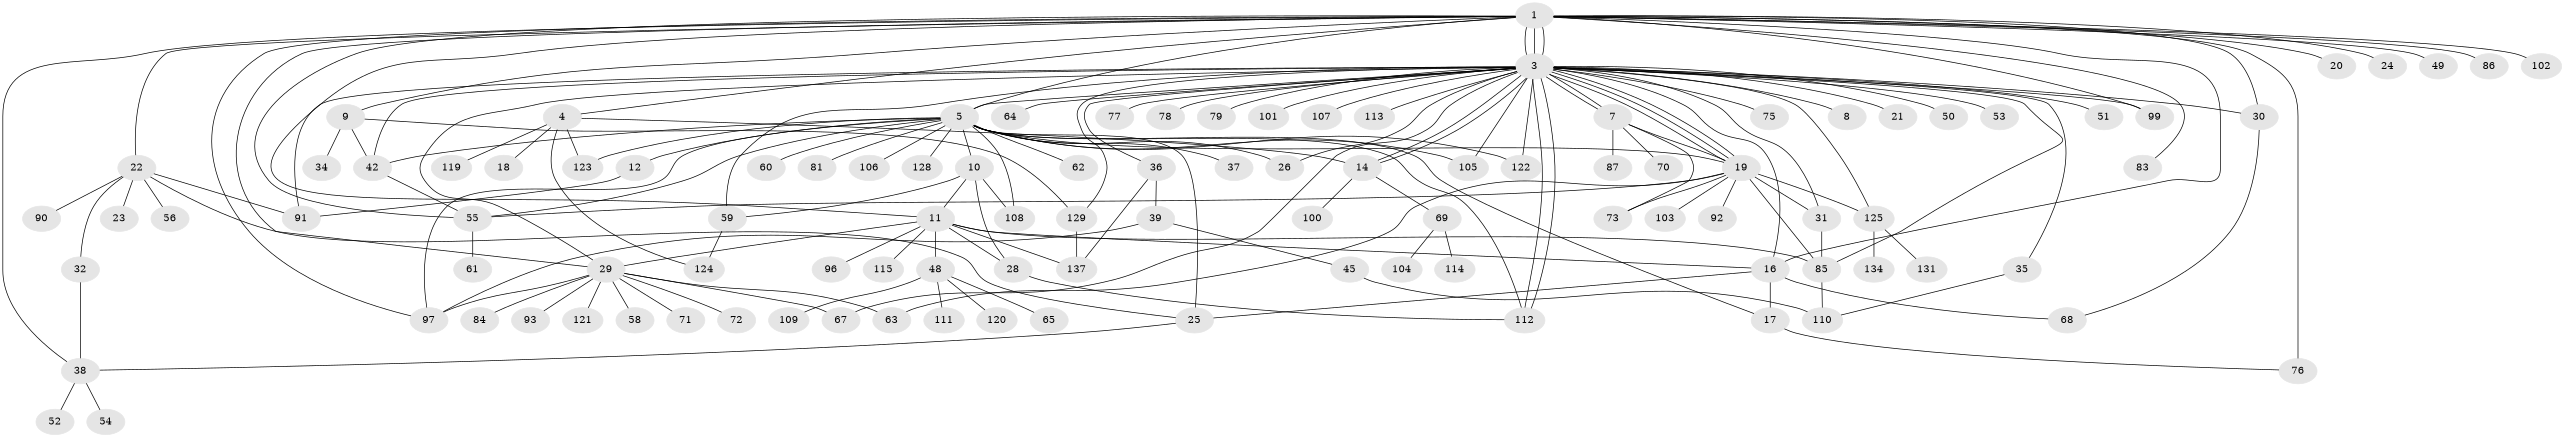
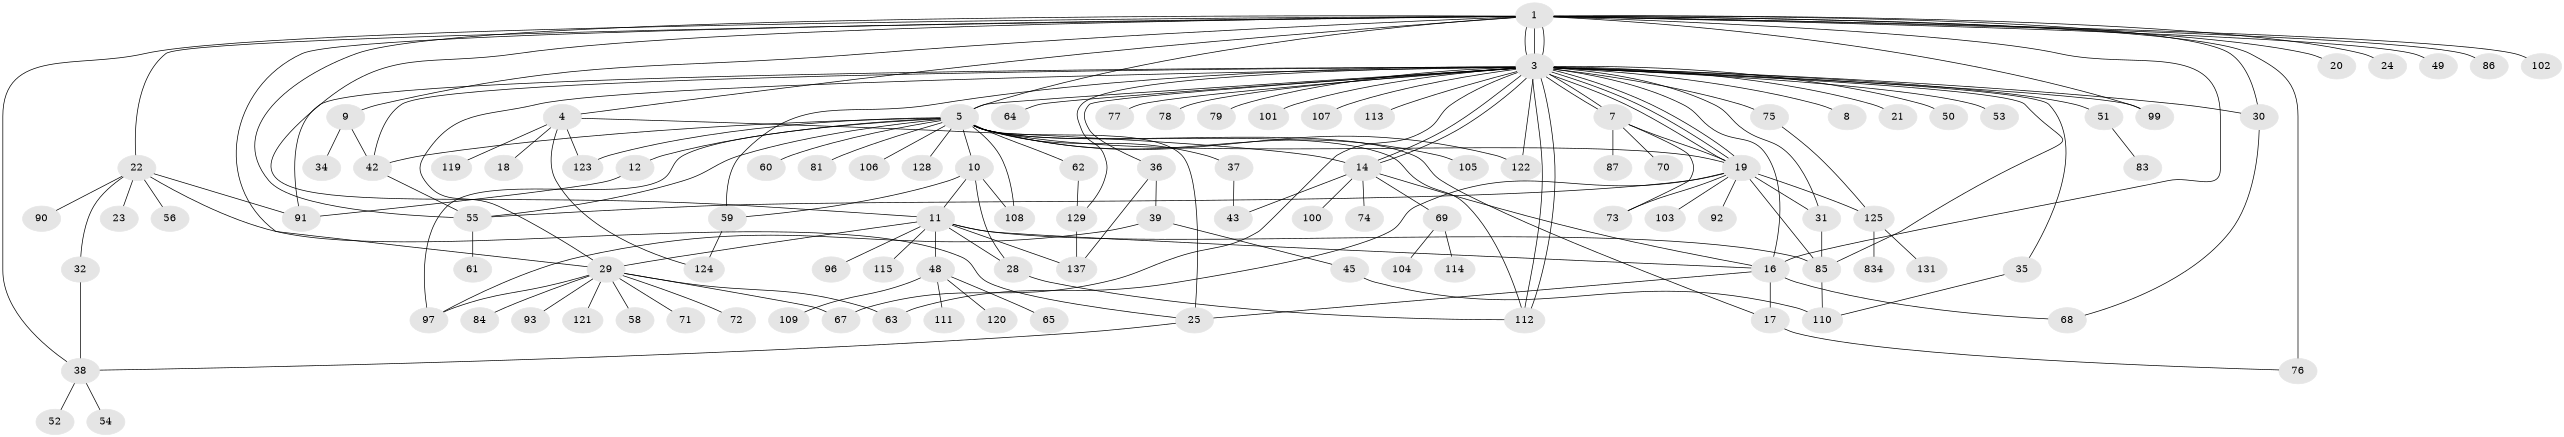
edge "1" -- "83": now "51" -- "83"
edge "1" -- "97": removed
edge "3" -- "125": now "75" -- "125"
edge "3" -- "105": removed
edge "9" -- "129": now "62" -- "129"
node "26": removed
node "43": added
node "74": added
edge "14" -- "16": added
node "134": label "134" -> "834"
